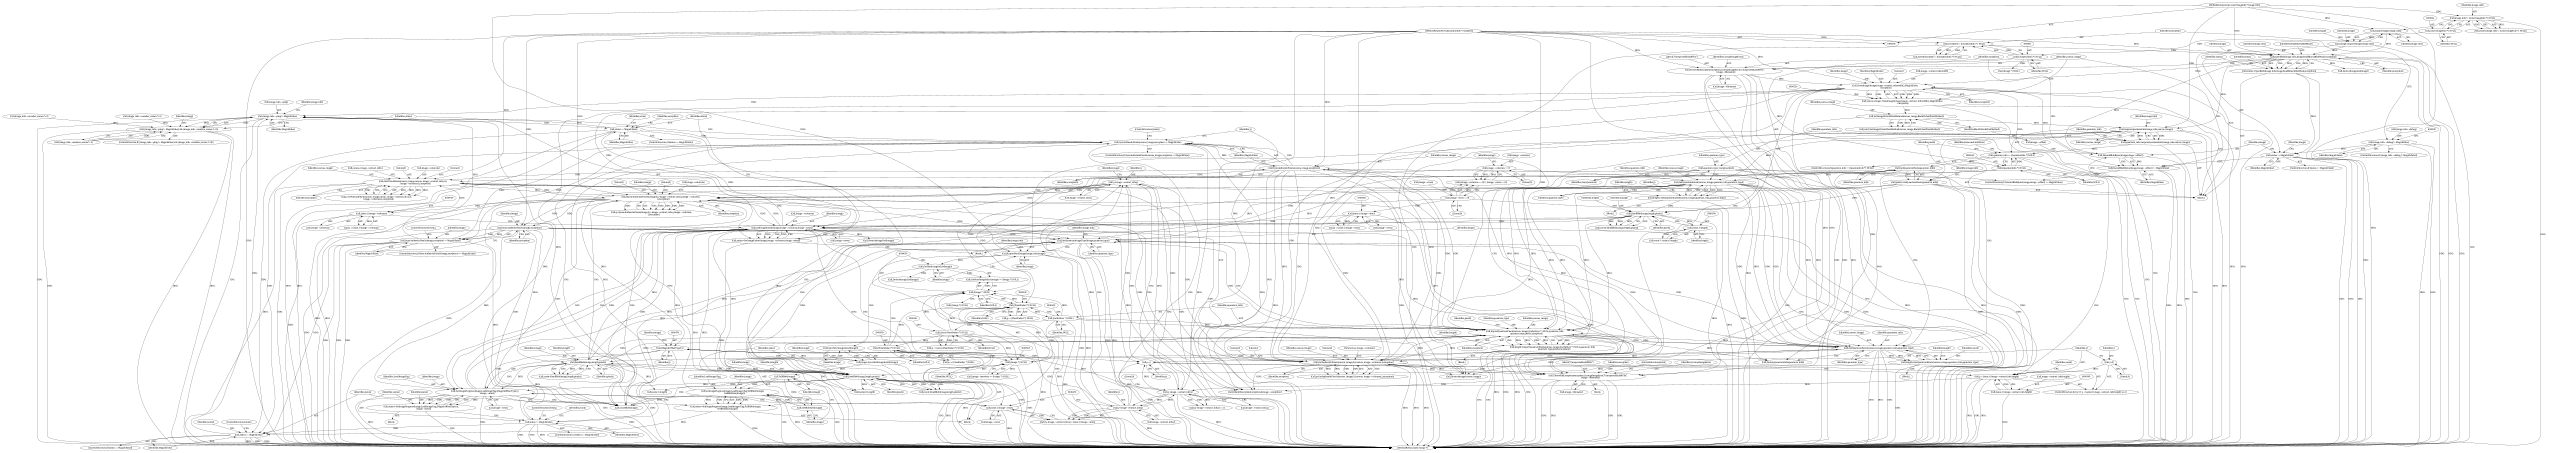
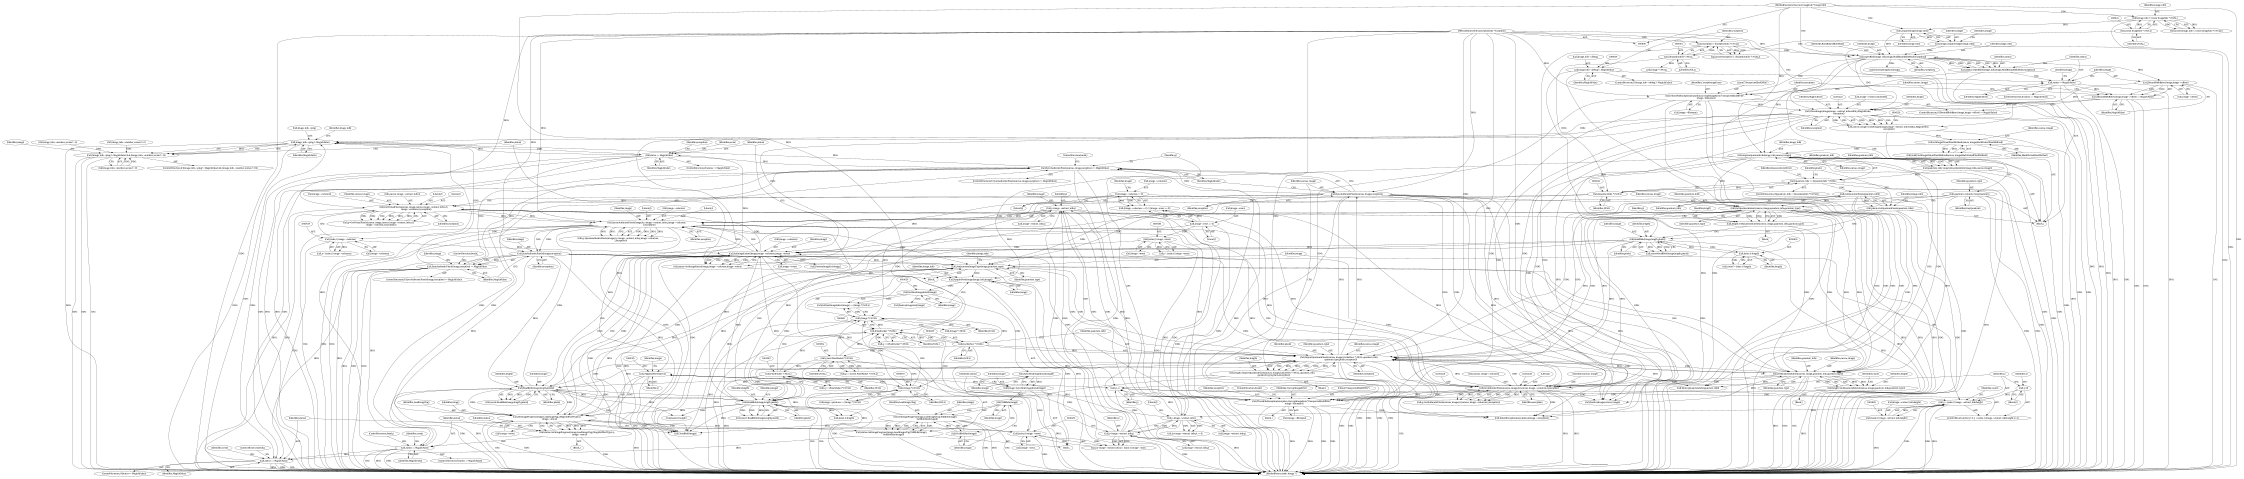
edge "(Identifier,BlackVirtualPixelMethod)" -> "(Call,image->offset)": now "(Call,DiscardBlobBytes(image,image->offset))" -> "(Call,image->offset)"
node "(Call,quantum_type=GrayQuantum)": label "(Call,quantum_type=GrayQuantum)" -> "(Call,quantum_columns=GrayQuantum)"
edge "(Call,(QuantumInfo *) NULL)" -> "(MethodReturn,static Image *)": removed, label "DDG:"
